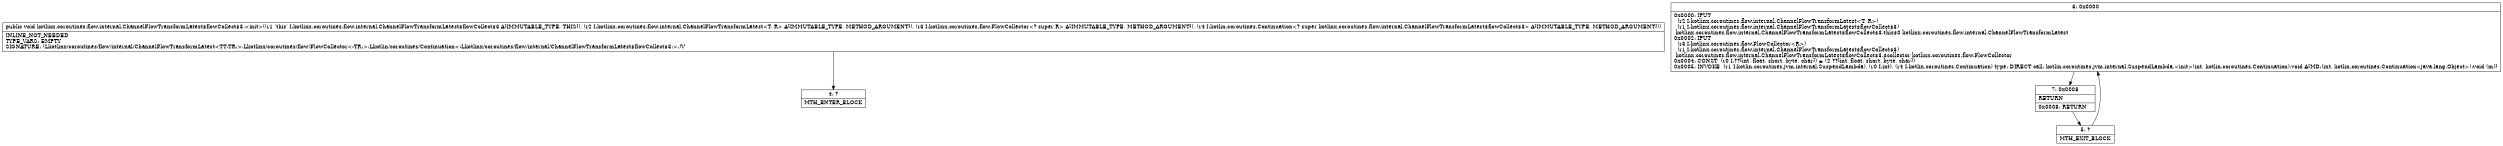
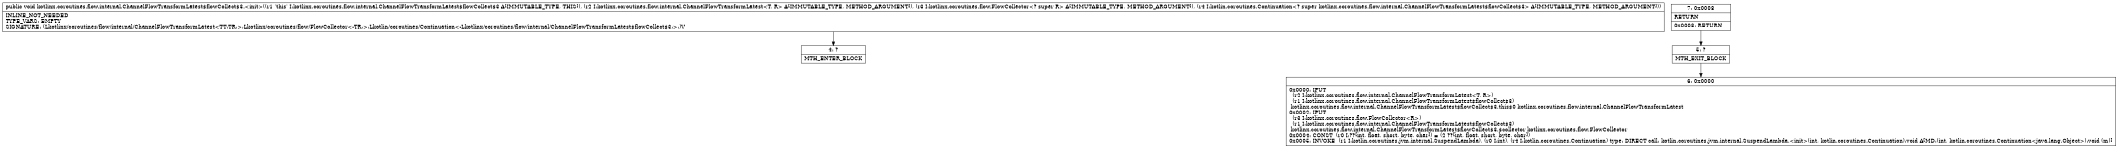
edge "6: 0x0000" -> "7: 0x0008": removed
